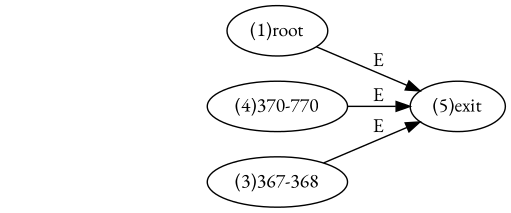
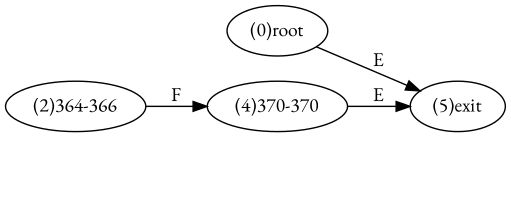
node "(1)root": label "(1)root" -> "(0)root"
node "(2)364-366": added
node "(4)370-770": label "(4)370-770" -> "(4)370-370"
node "(3)367-368": removed
